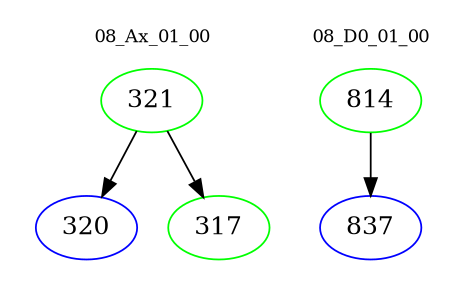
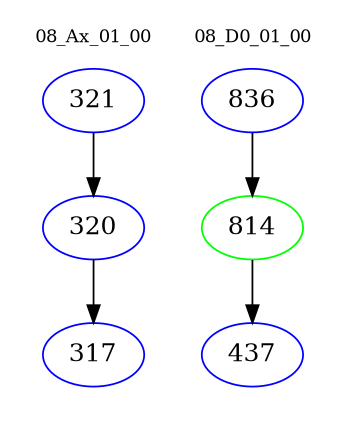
node "321": color green -> blue
node "836": added
edge "321" -> "317": now "320" -> "317"
node "317": color green -> blue
node "837": label "837" -> "437"
